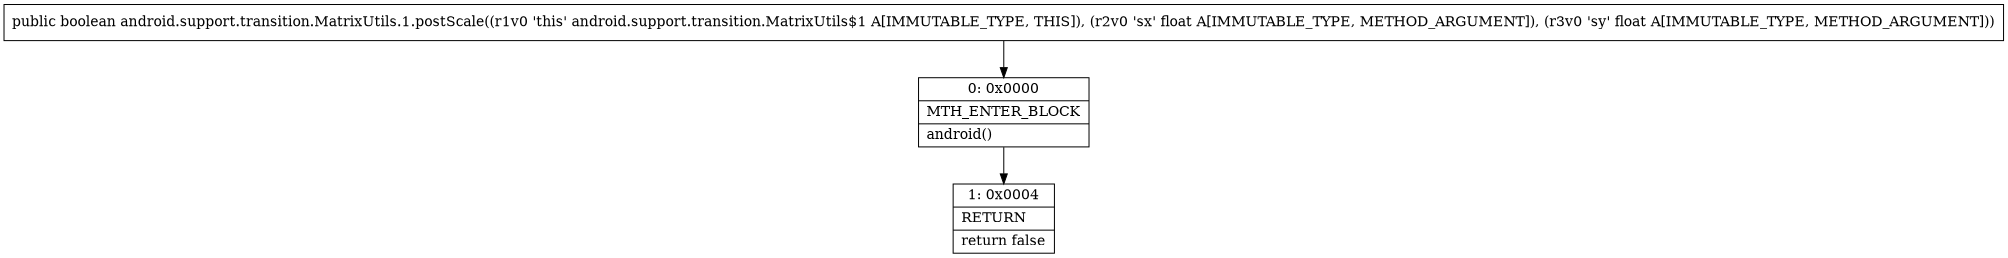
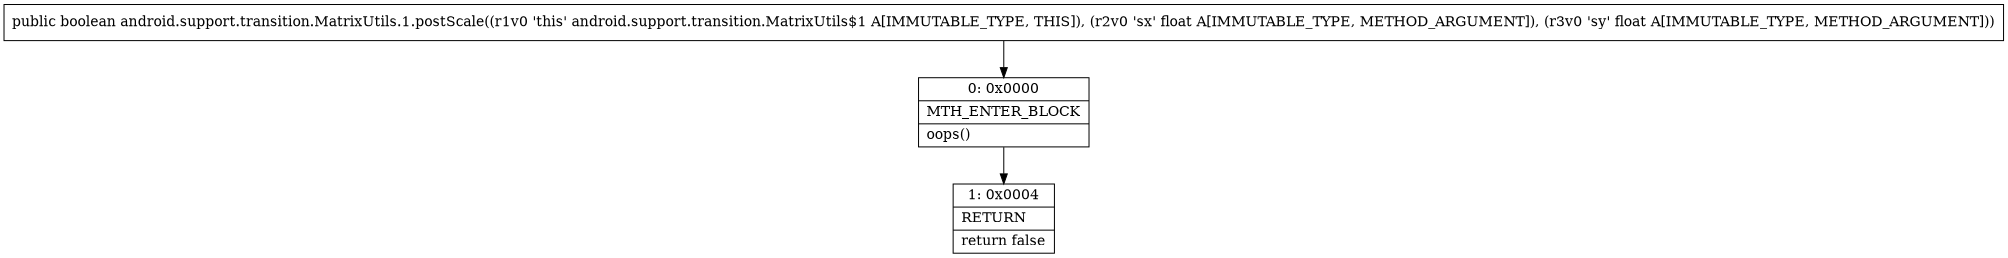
node "0: 0x0000": text "android()" -> "oops()"
